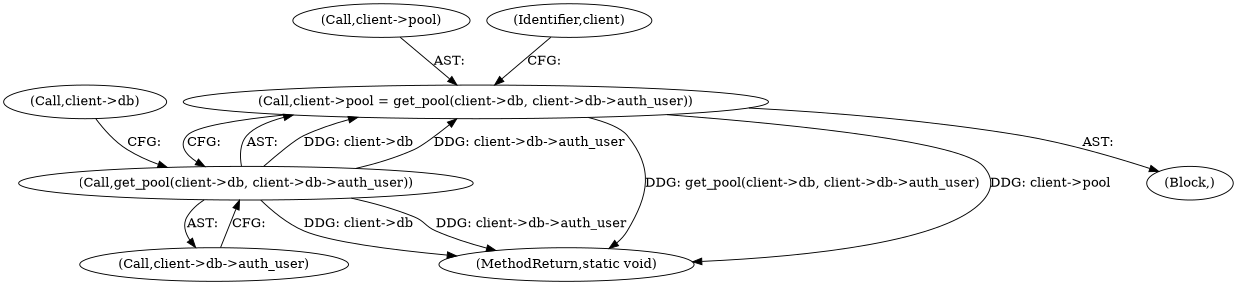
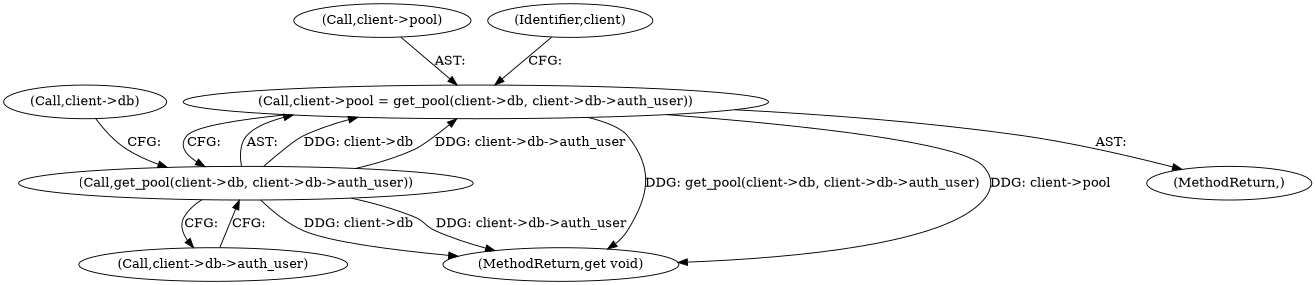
node "(Block,)": label "(Block,)" -> "(MethodReturn,)"
edge "(Call,get_pool(client->db, client->db->auth_user))" -> "(Call,client->db->auth_user)": label "AST: " -> "CFG: "
node "(MethodReturn,static void)": label "(MethodReturn,static void)" -> "(MethodReturn,get void)"
